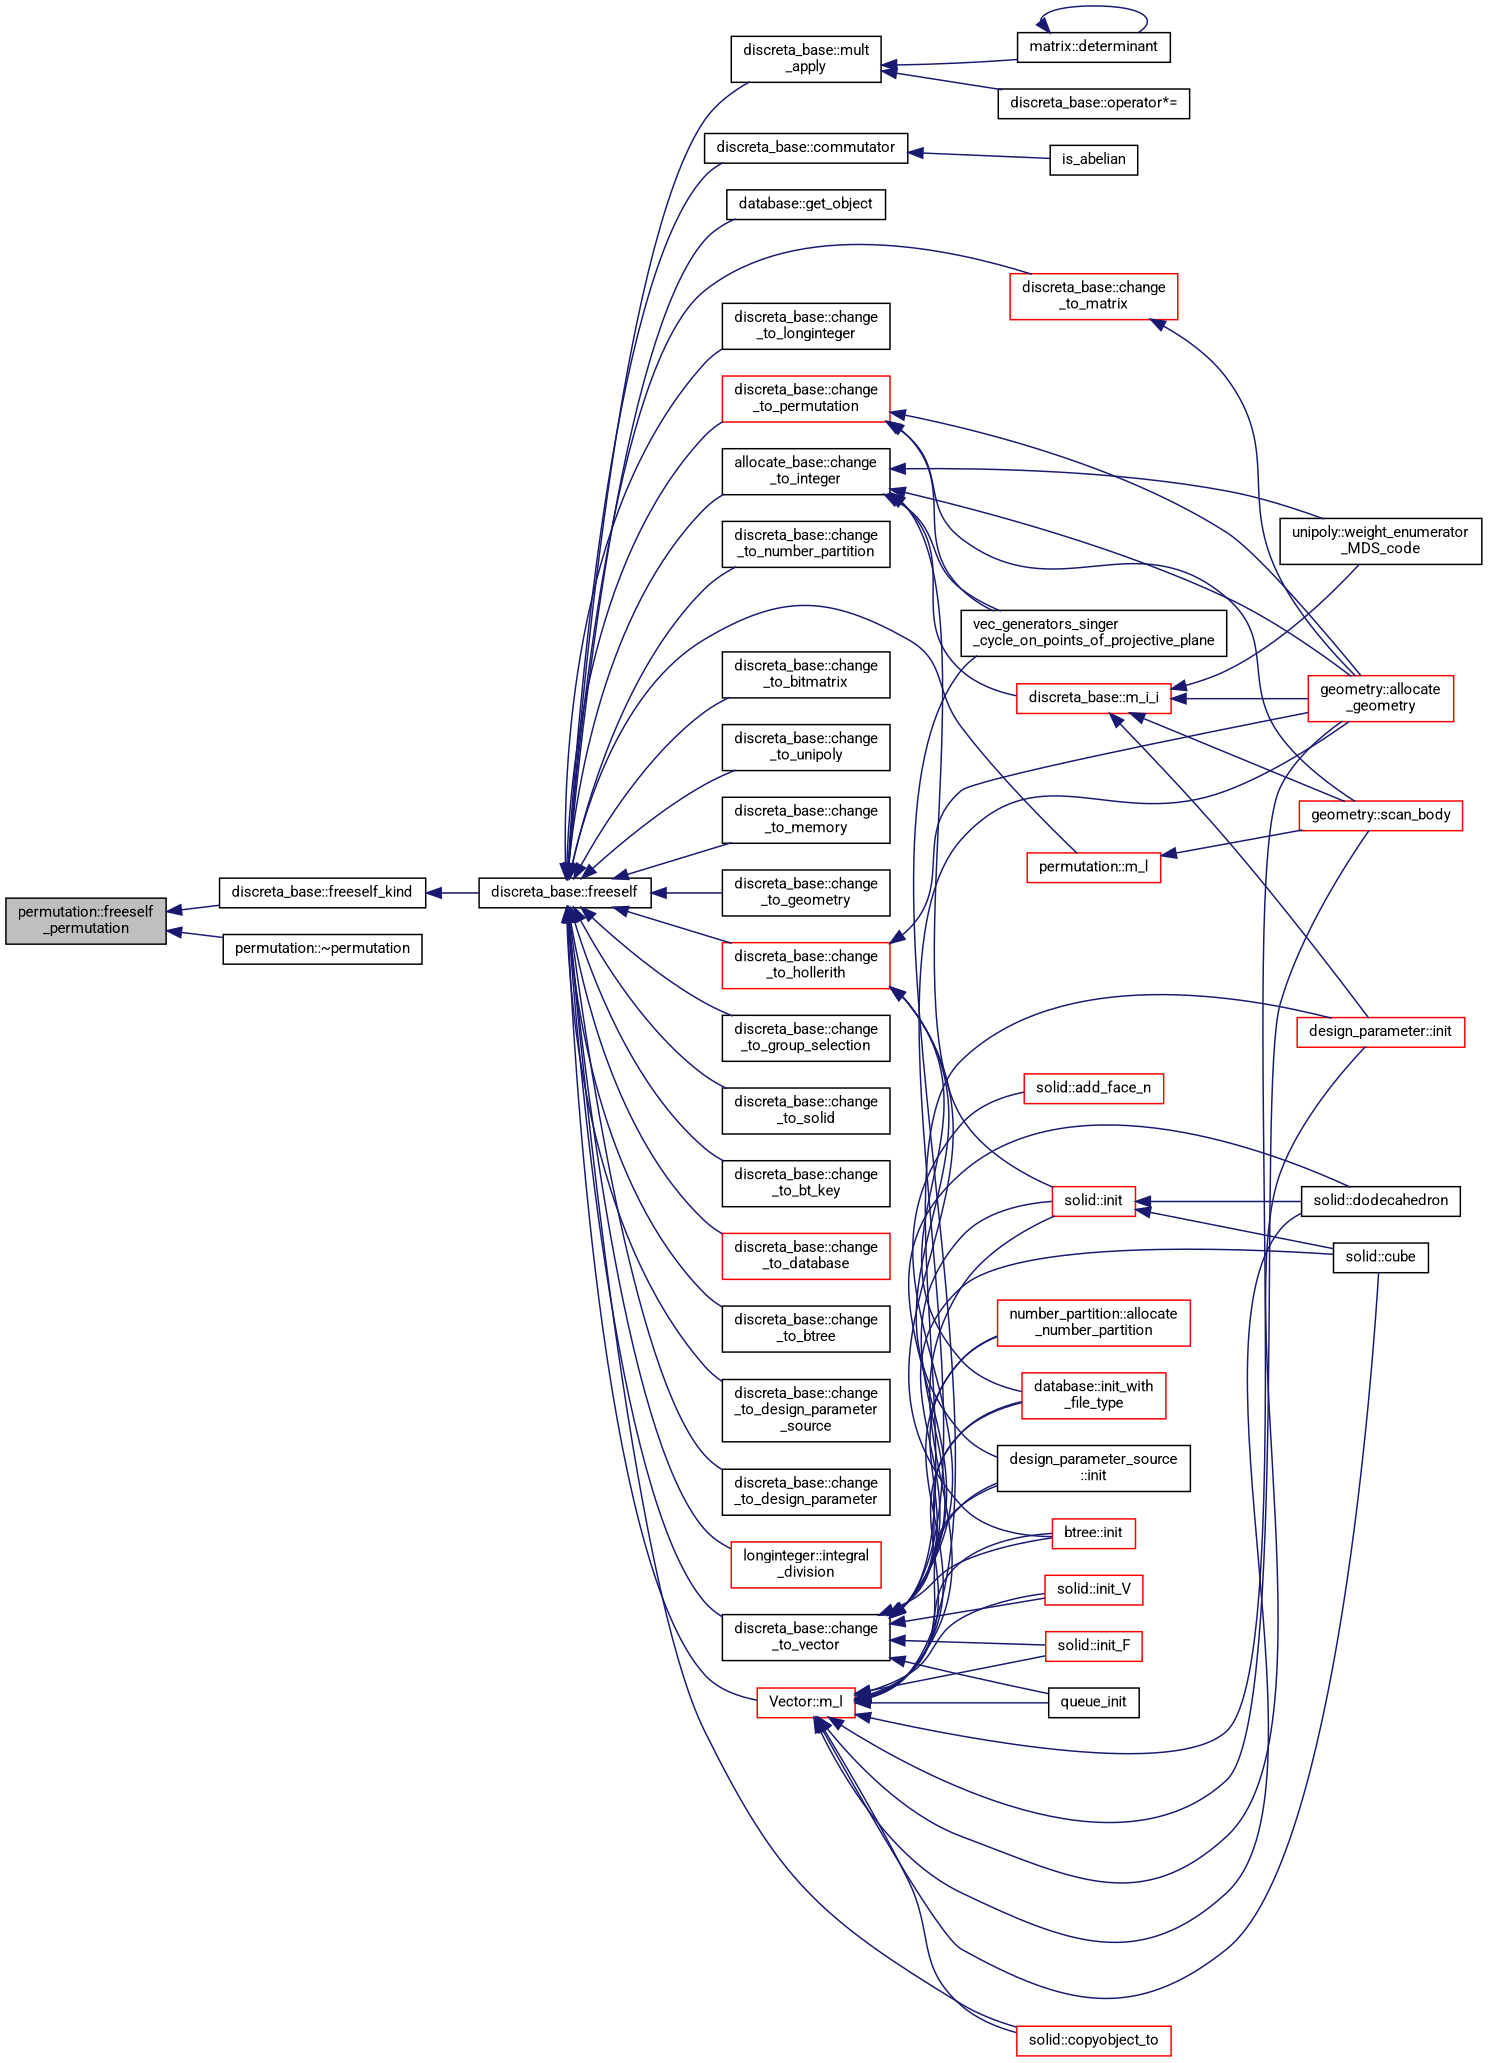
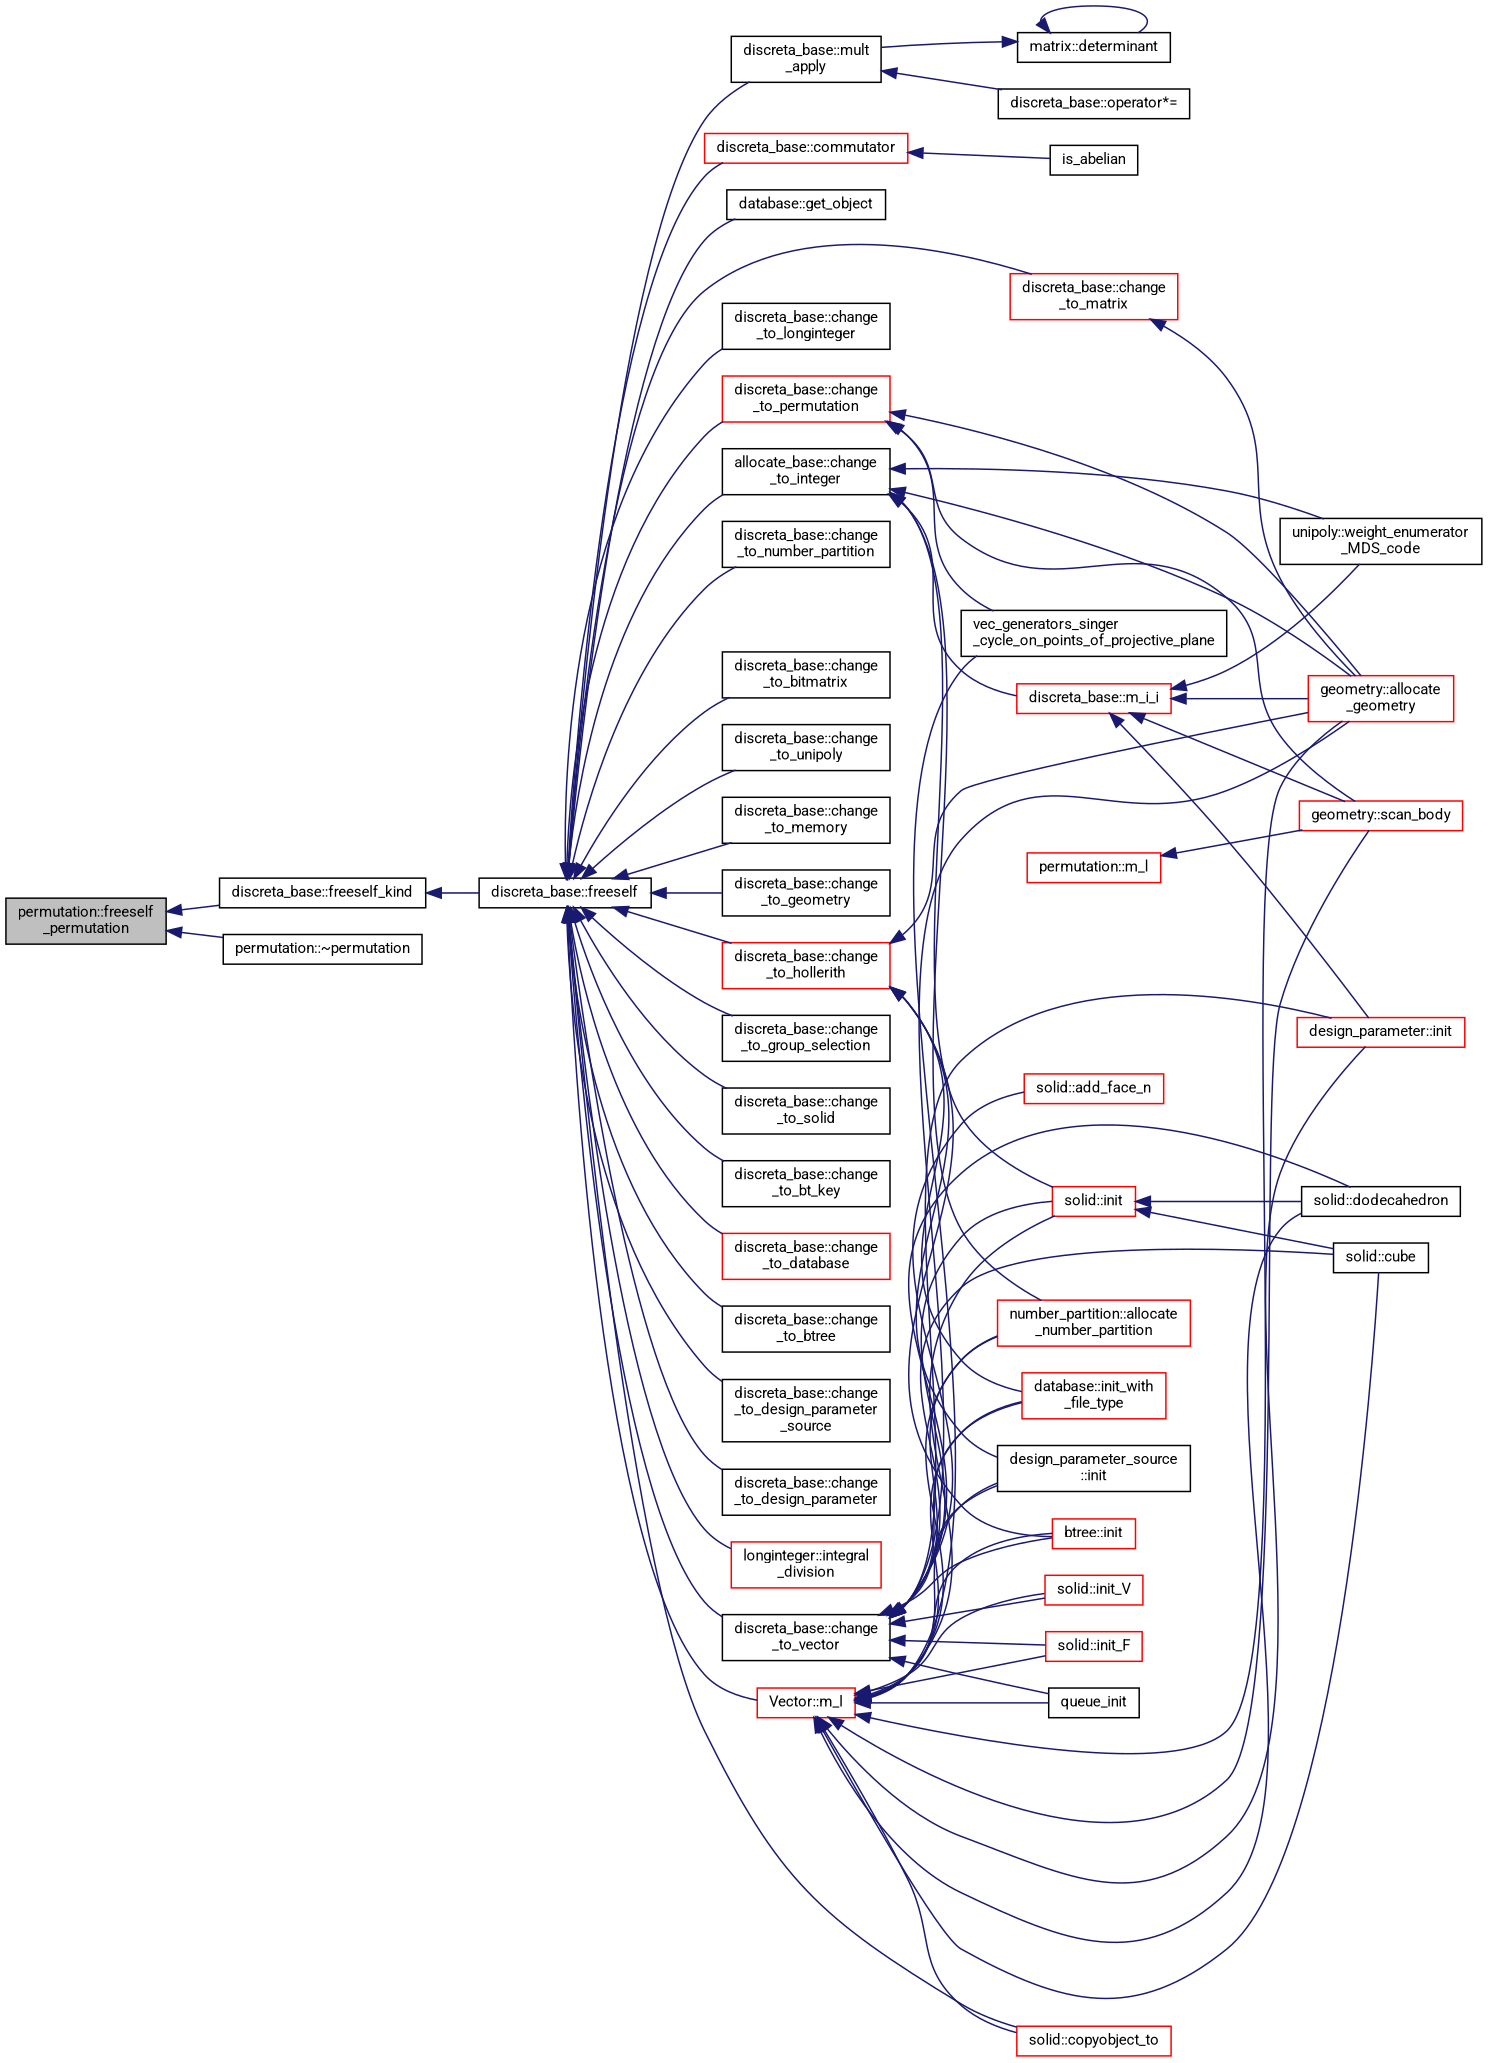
edge "matrix::determinant" -> "discreta_base::mult _apply": reversed
node "discreta_base::commutator": color black -> red
edge "vec_generators_singer _cycle_on_points_of_projective_plane" -> "allocate_base::change _to_integer": now "number_partition::allocate _number_partition" -> "allocate_base::change _to_integer"
edge "permutation::m_l" -> "discreta_base::freeself": removed
